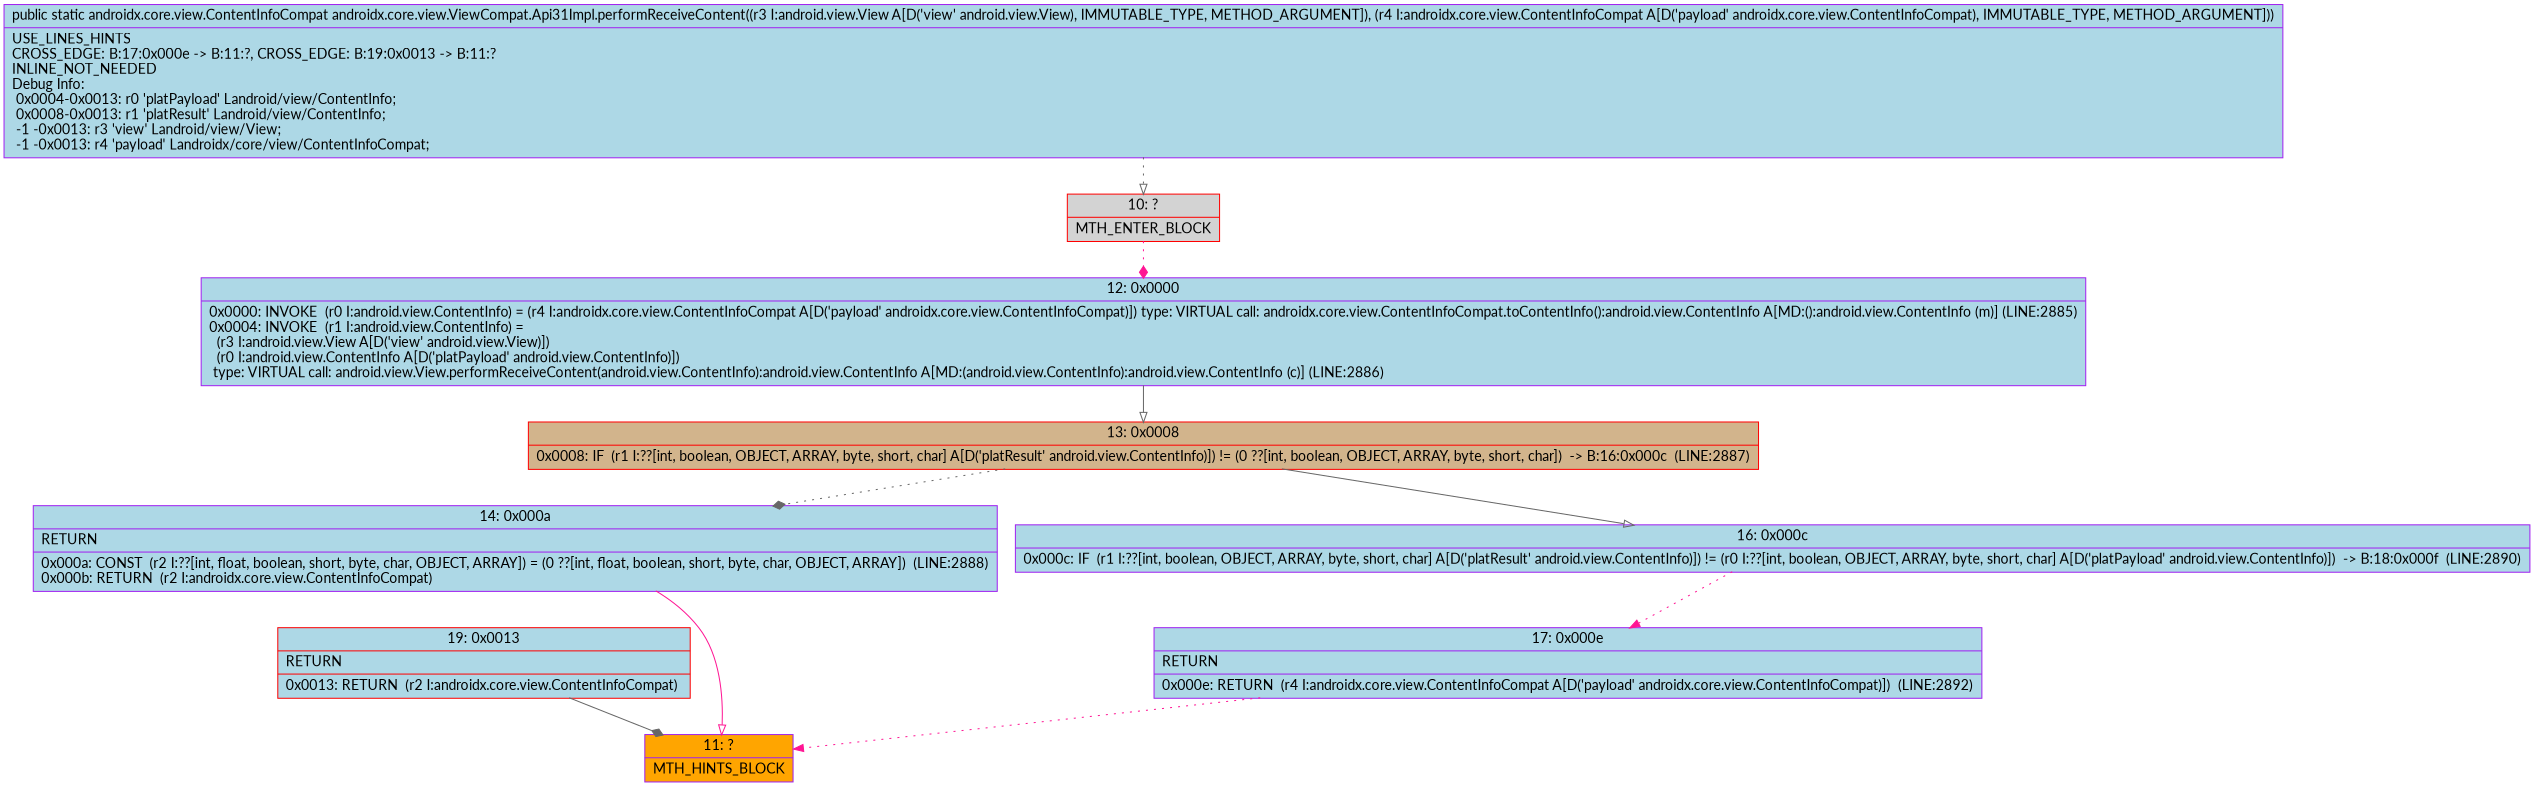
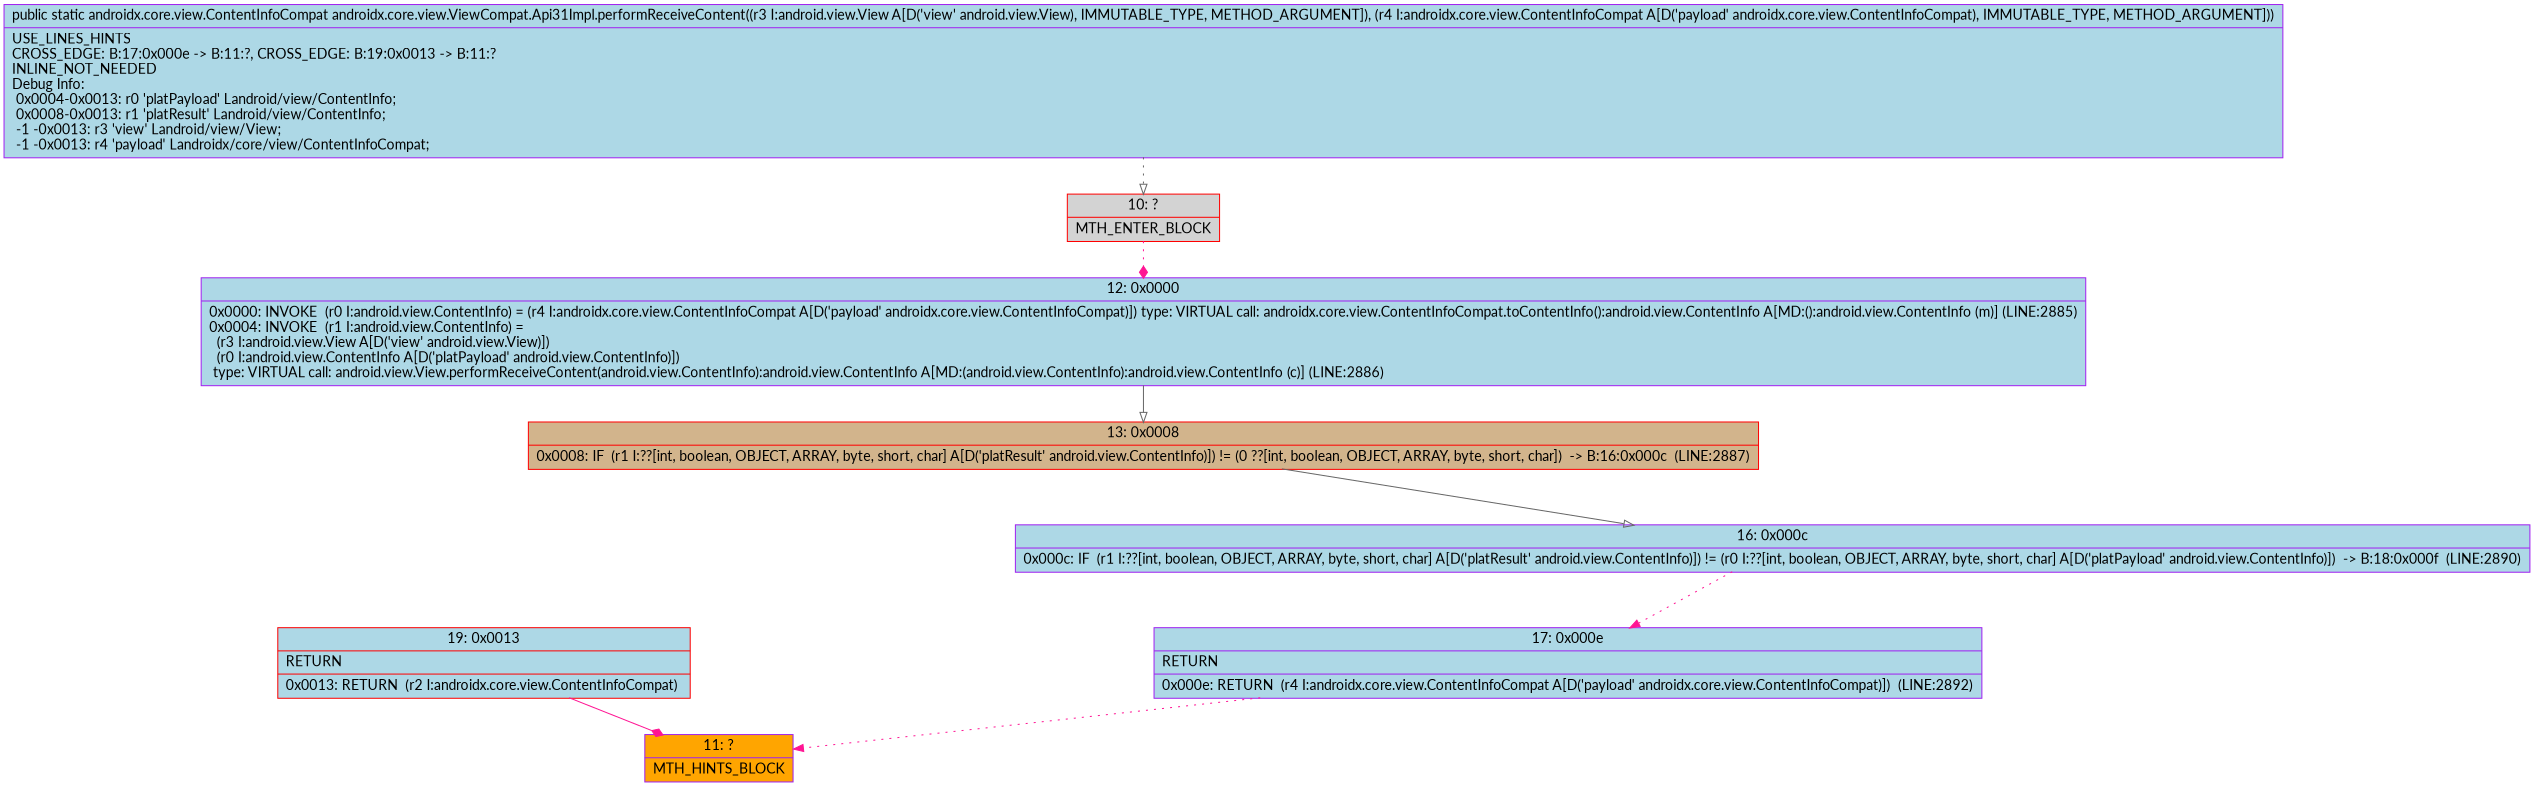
node "14: 0x000a": removed
edge "19: 0x0013" -> "11: ?": color gray40 -> deeppink
